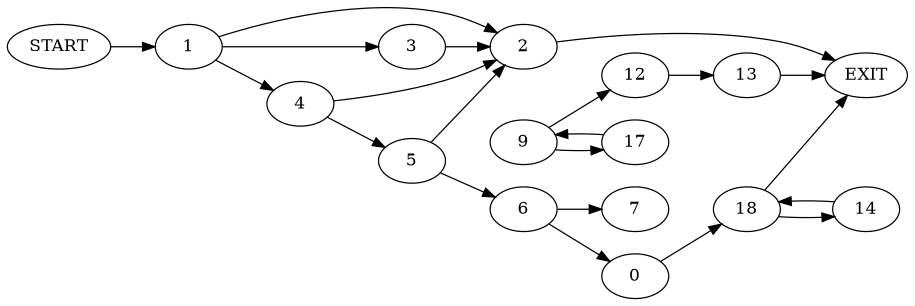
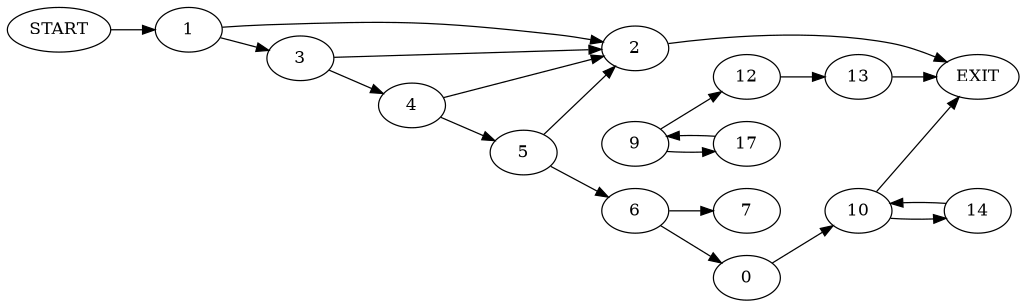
edge "1" -> "4": now "3" -> "4"
node "18": label "18" -> "10"
